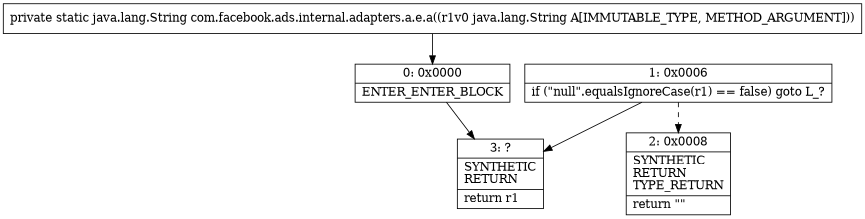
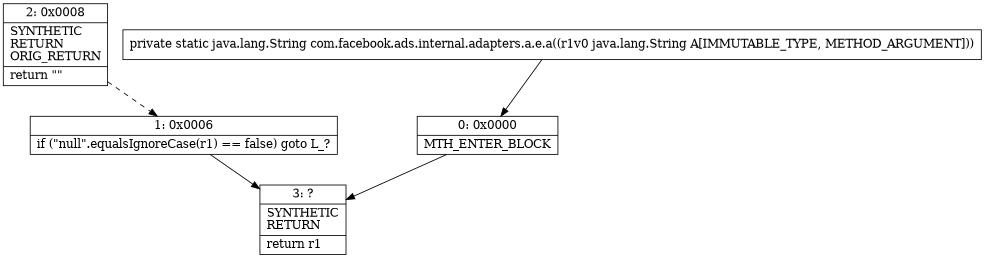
node "0: 0x0000": text "ENTER_ENTER_BLOCK" -> "MTH_ENTER_BLOCK"
edge "1: 0x0006" -> "2: 0x0008": reversed
node "2: 0x0008": text "TYPE_RETURN" -> "ORIG_RETURN"
